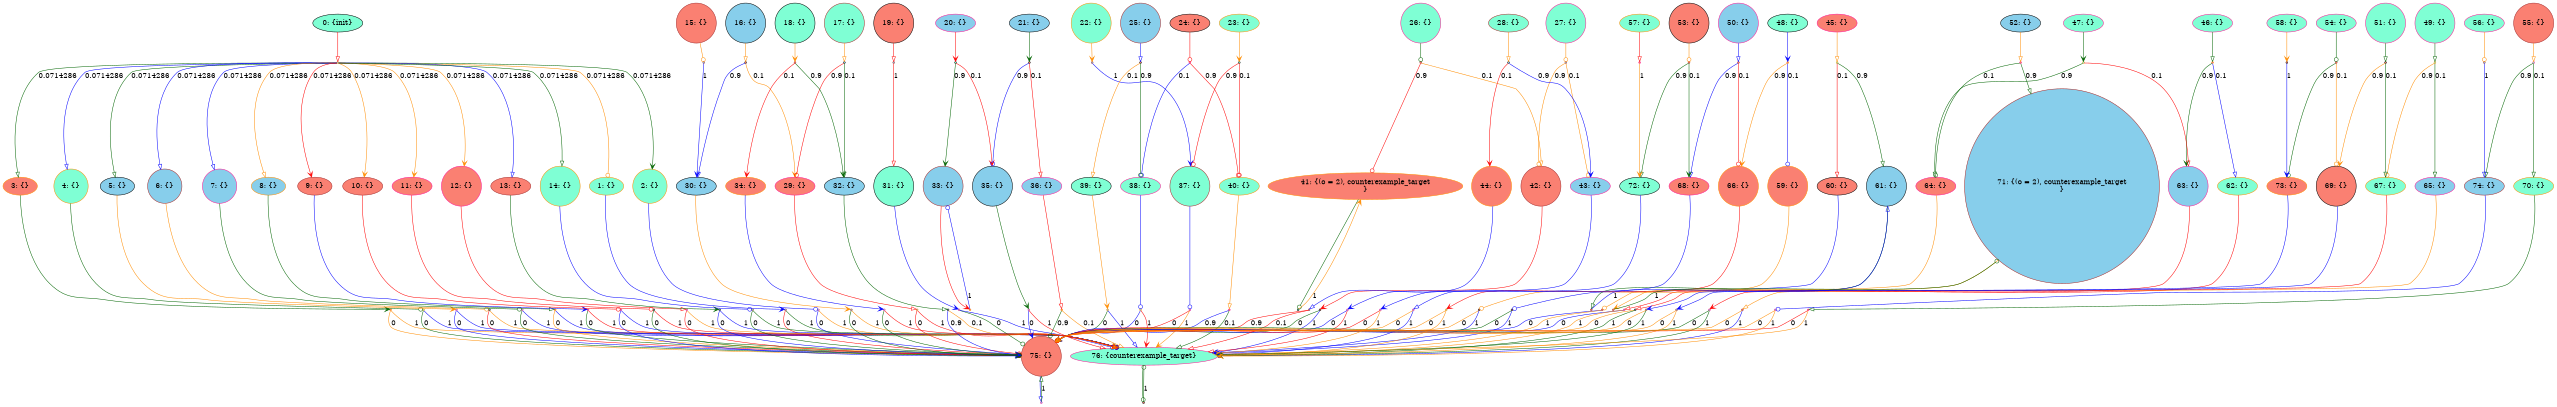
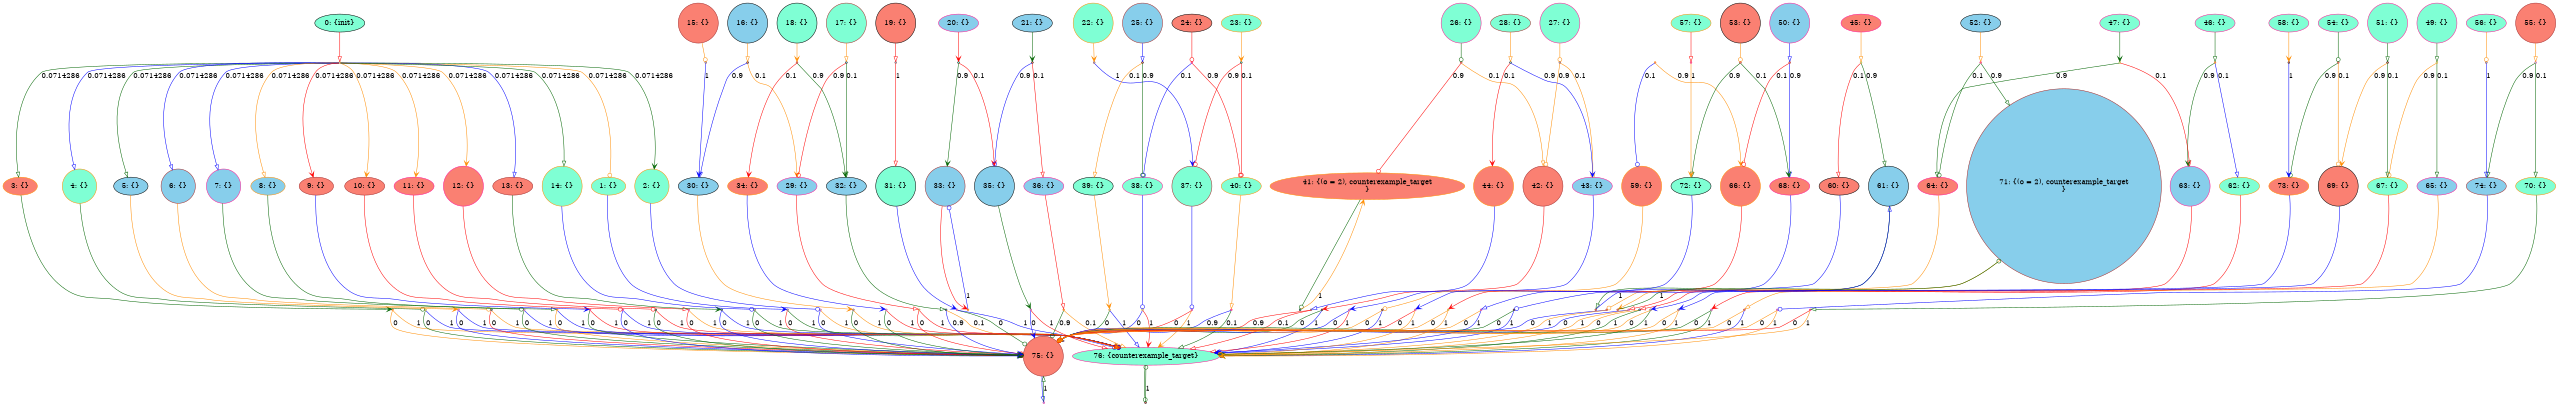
node "48: {}": removed
node "29: {}": fillcolor salmon -> skyblue
